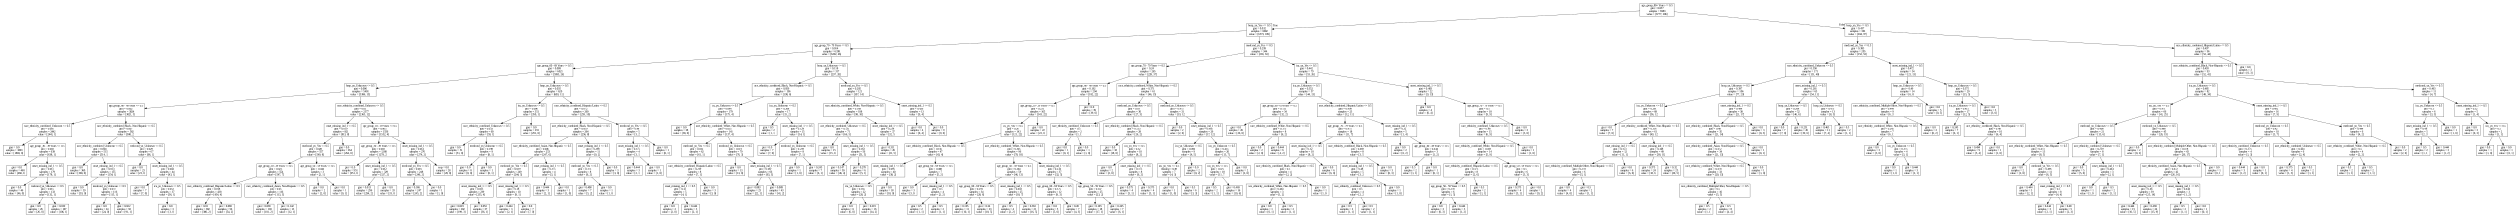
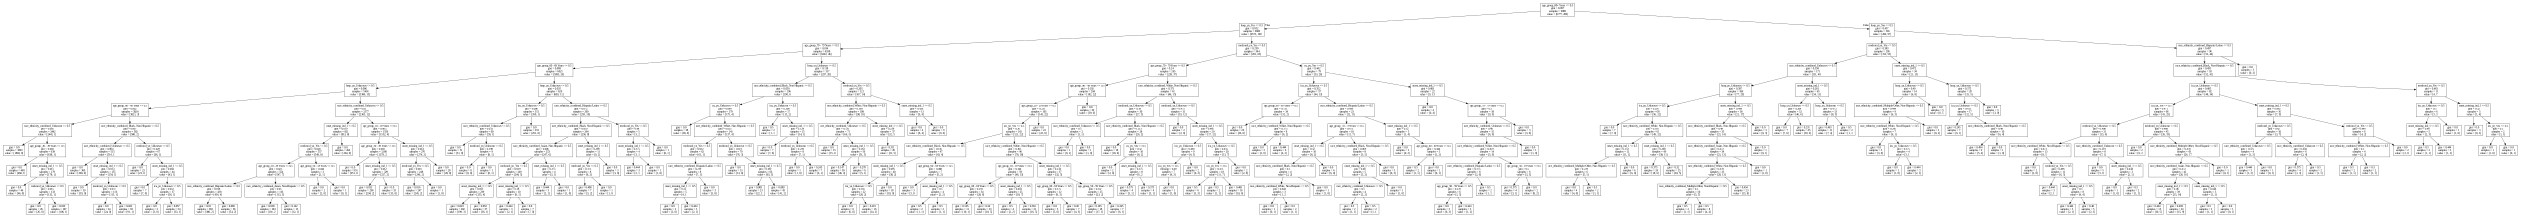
node "hosp = 0.0 samples = 28 value = [28, 0]": label "hosp = 0.0 samples = 28 value = [28, 0]" -> "gini = 0.0 samples = 28 value = [28, 0]"
edge "icu_yn_Yes <= 0.5 missing = 0.49 samples = 7 value = [4, 3]" -> "gini = 0.5 samples = 6 value = [3, 3]": now "icu_yn_Yes <= 0.5 gini = 0.475 samples = 18 value = [11, 7]" -> "gini = 0.5 samples = 6 value = [3, 3]"
node "gini = 0.454 samples = 23 value = [15, 8]": added
node "gini = 0.057 samples = 34 value = [33, 1]": added
